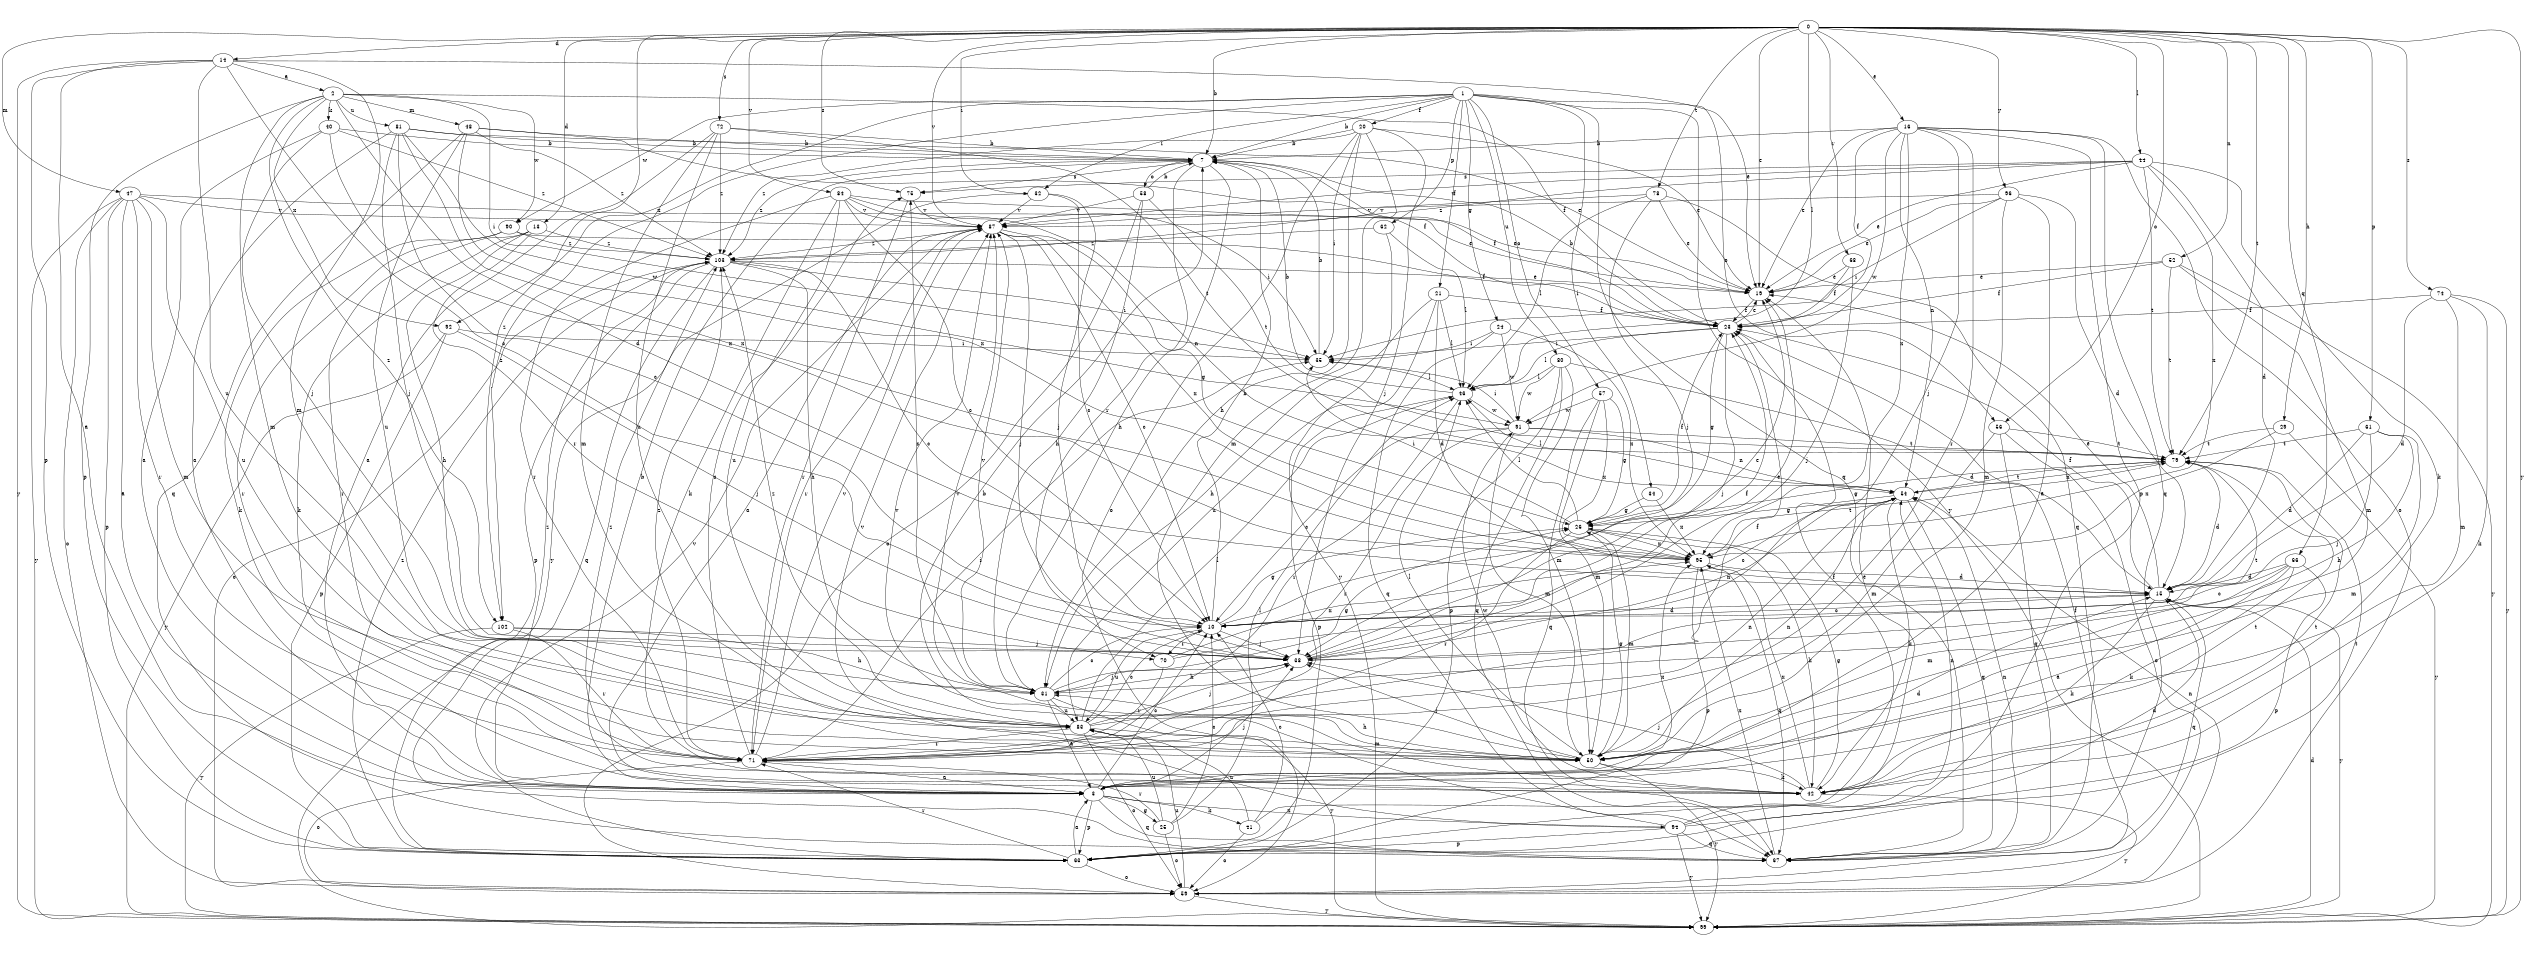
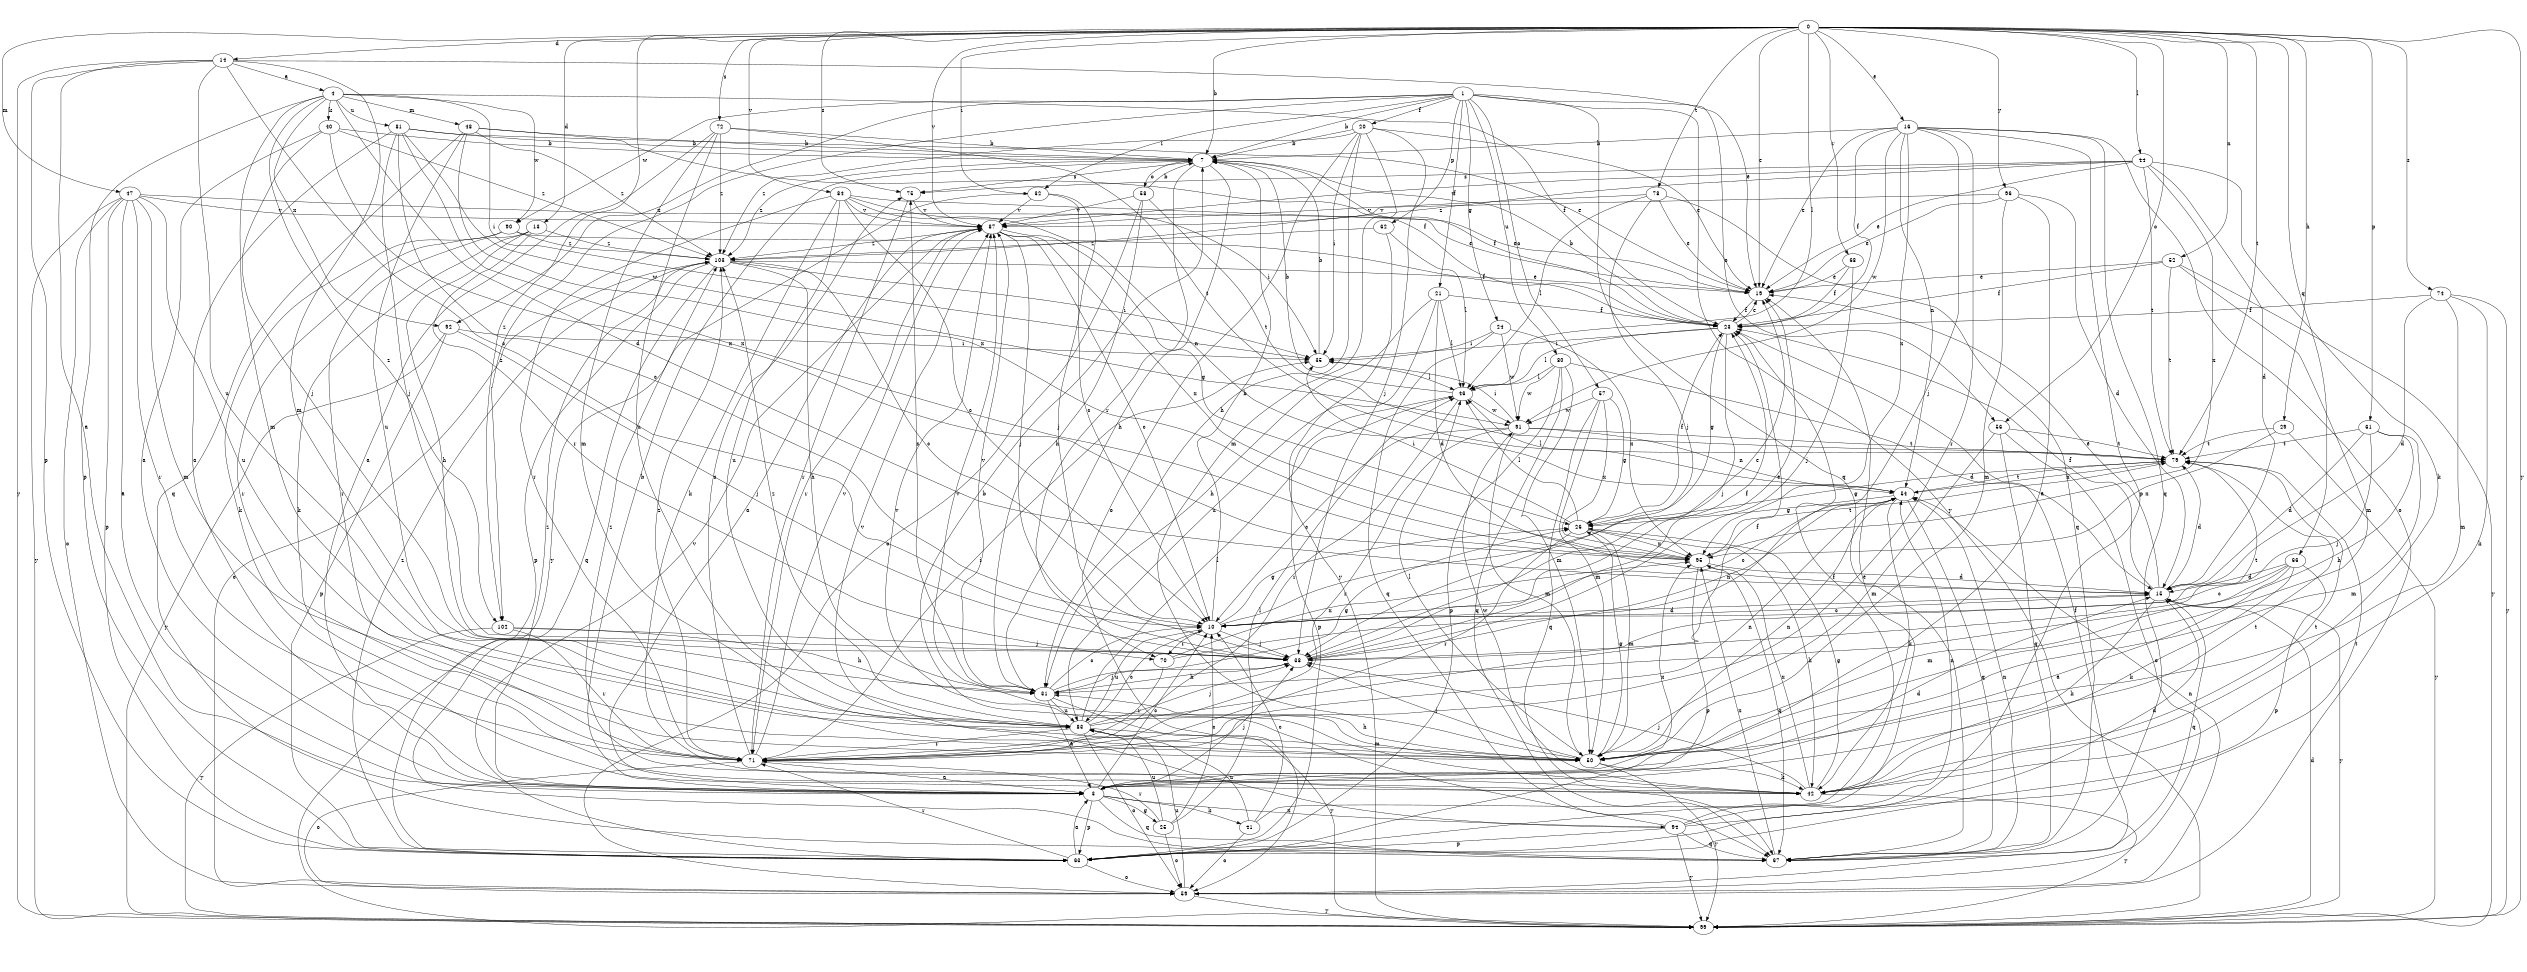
node "2": label "2" -> "4"
edge "96" -> "35": removed, label "i"
node "34": removed
edge "79" -> "15": reversed
